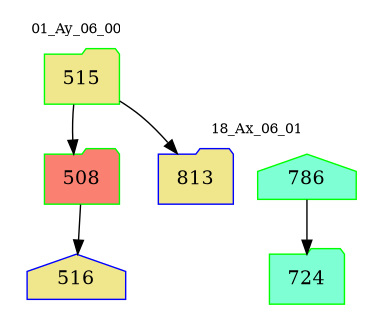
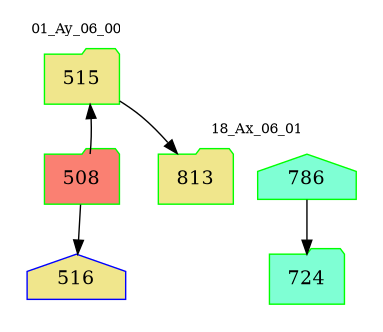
edge "515" -> "508": reversed
node "813": color blue -> green
